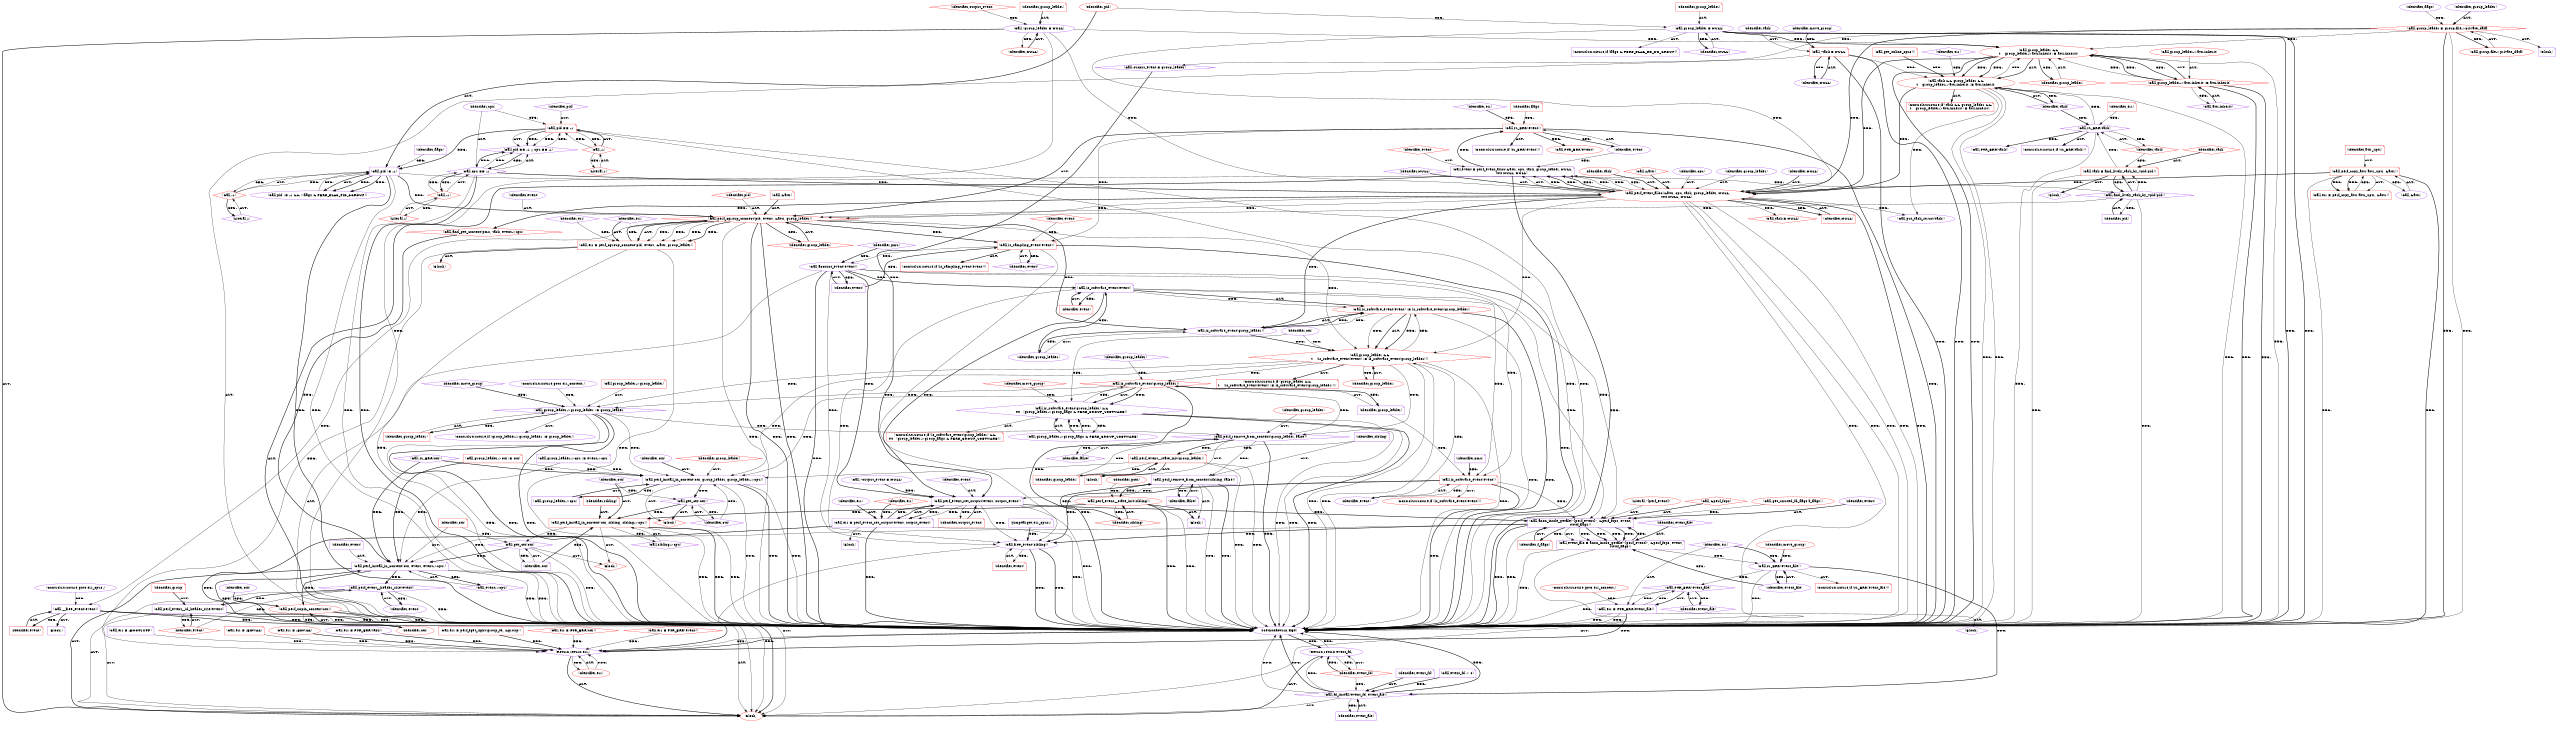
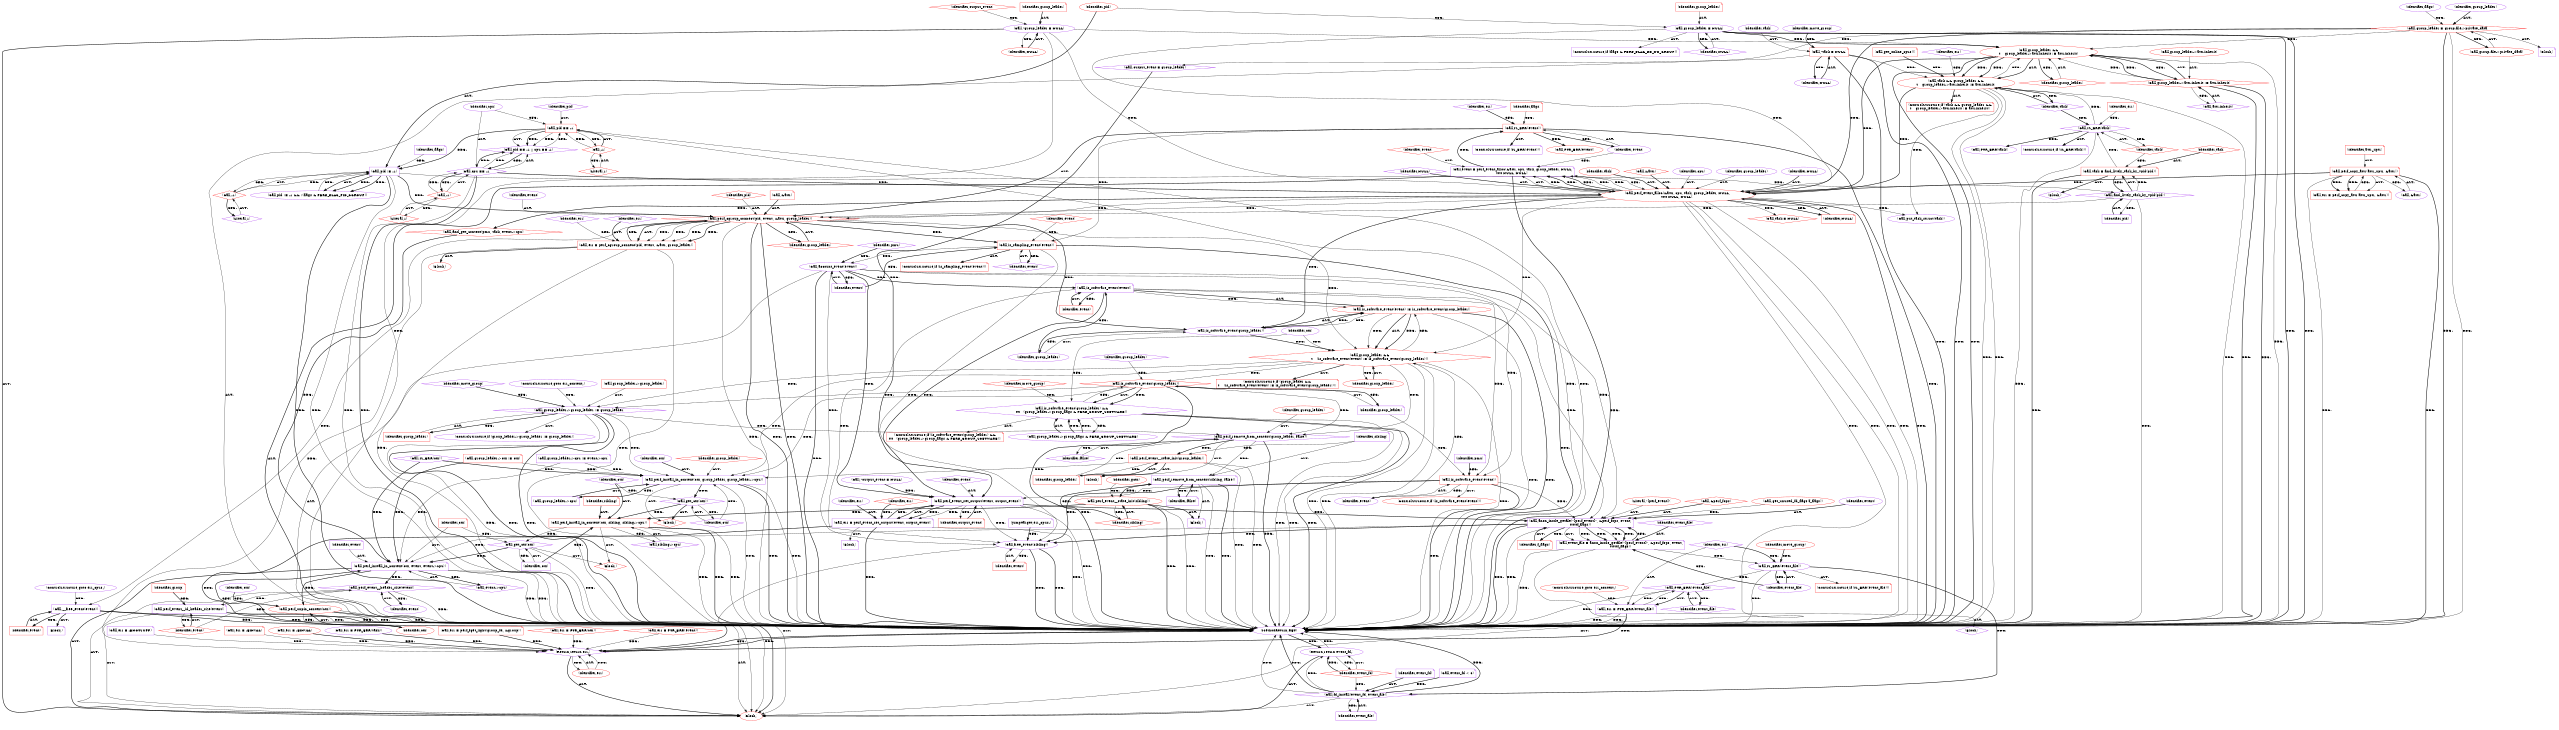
edge "(Call,perf_event__header_size(event))" -> "(Call,perf_event__id_header_size(event))": style bold -> solid
edge "(Identifier,group)" -> "(Call,perf_event__id_header_size(event))": label "AST: " -> "CFG: "
edge "(Call,task = find_lively_task_by_vpid(pid))" -> "(MethodReturn,RET)": style solid -> bold
edge "(MethodReturn,RET)" -> "(Return,return err;)": style solid -> bold
